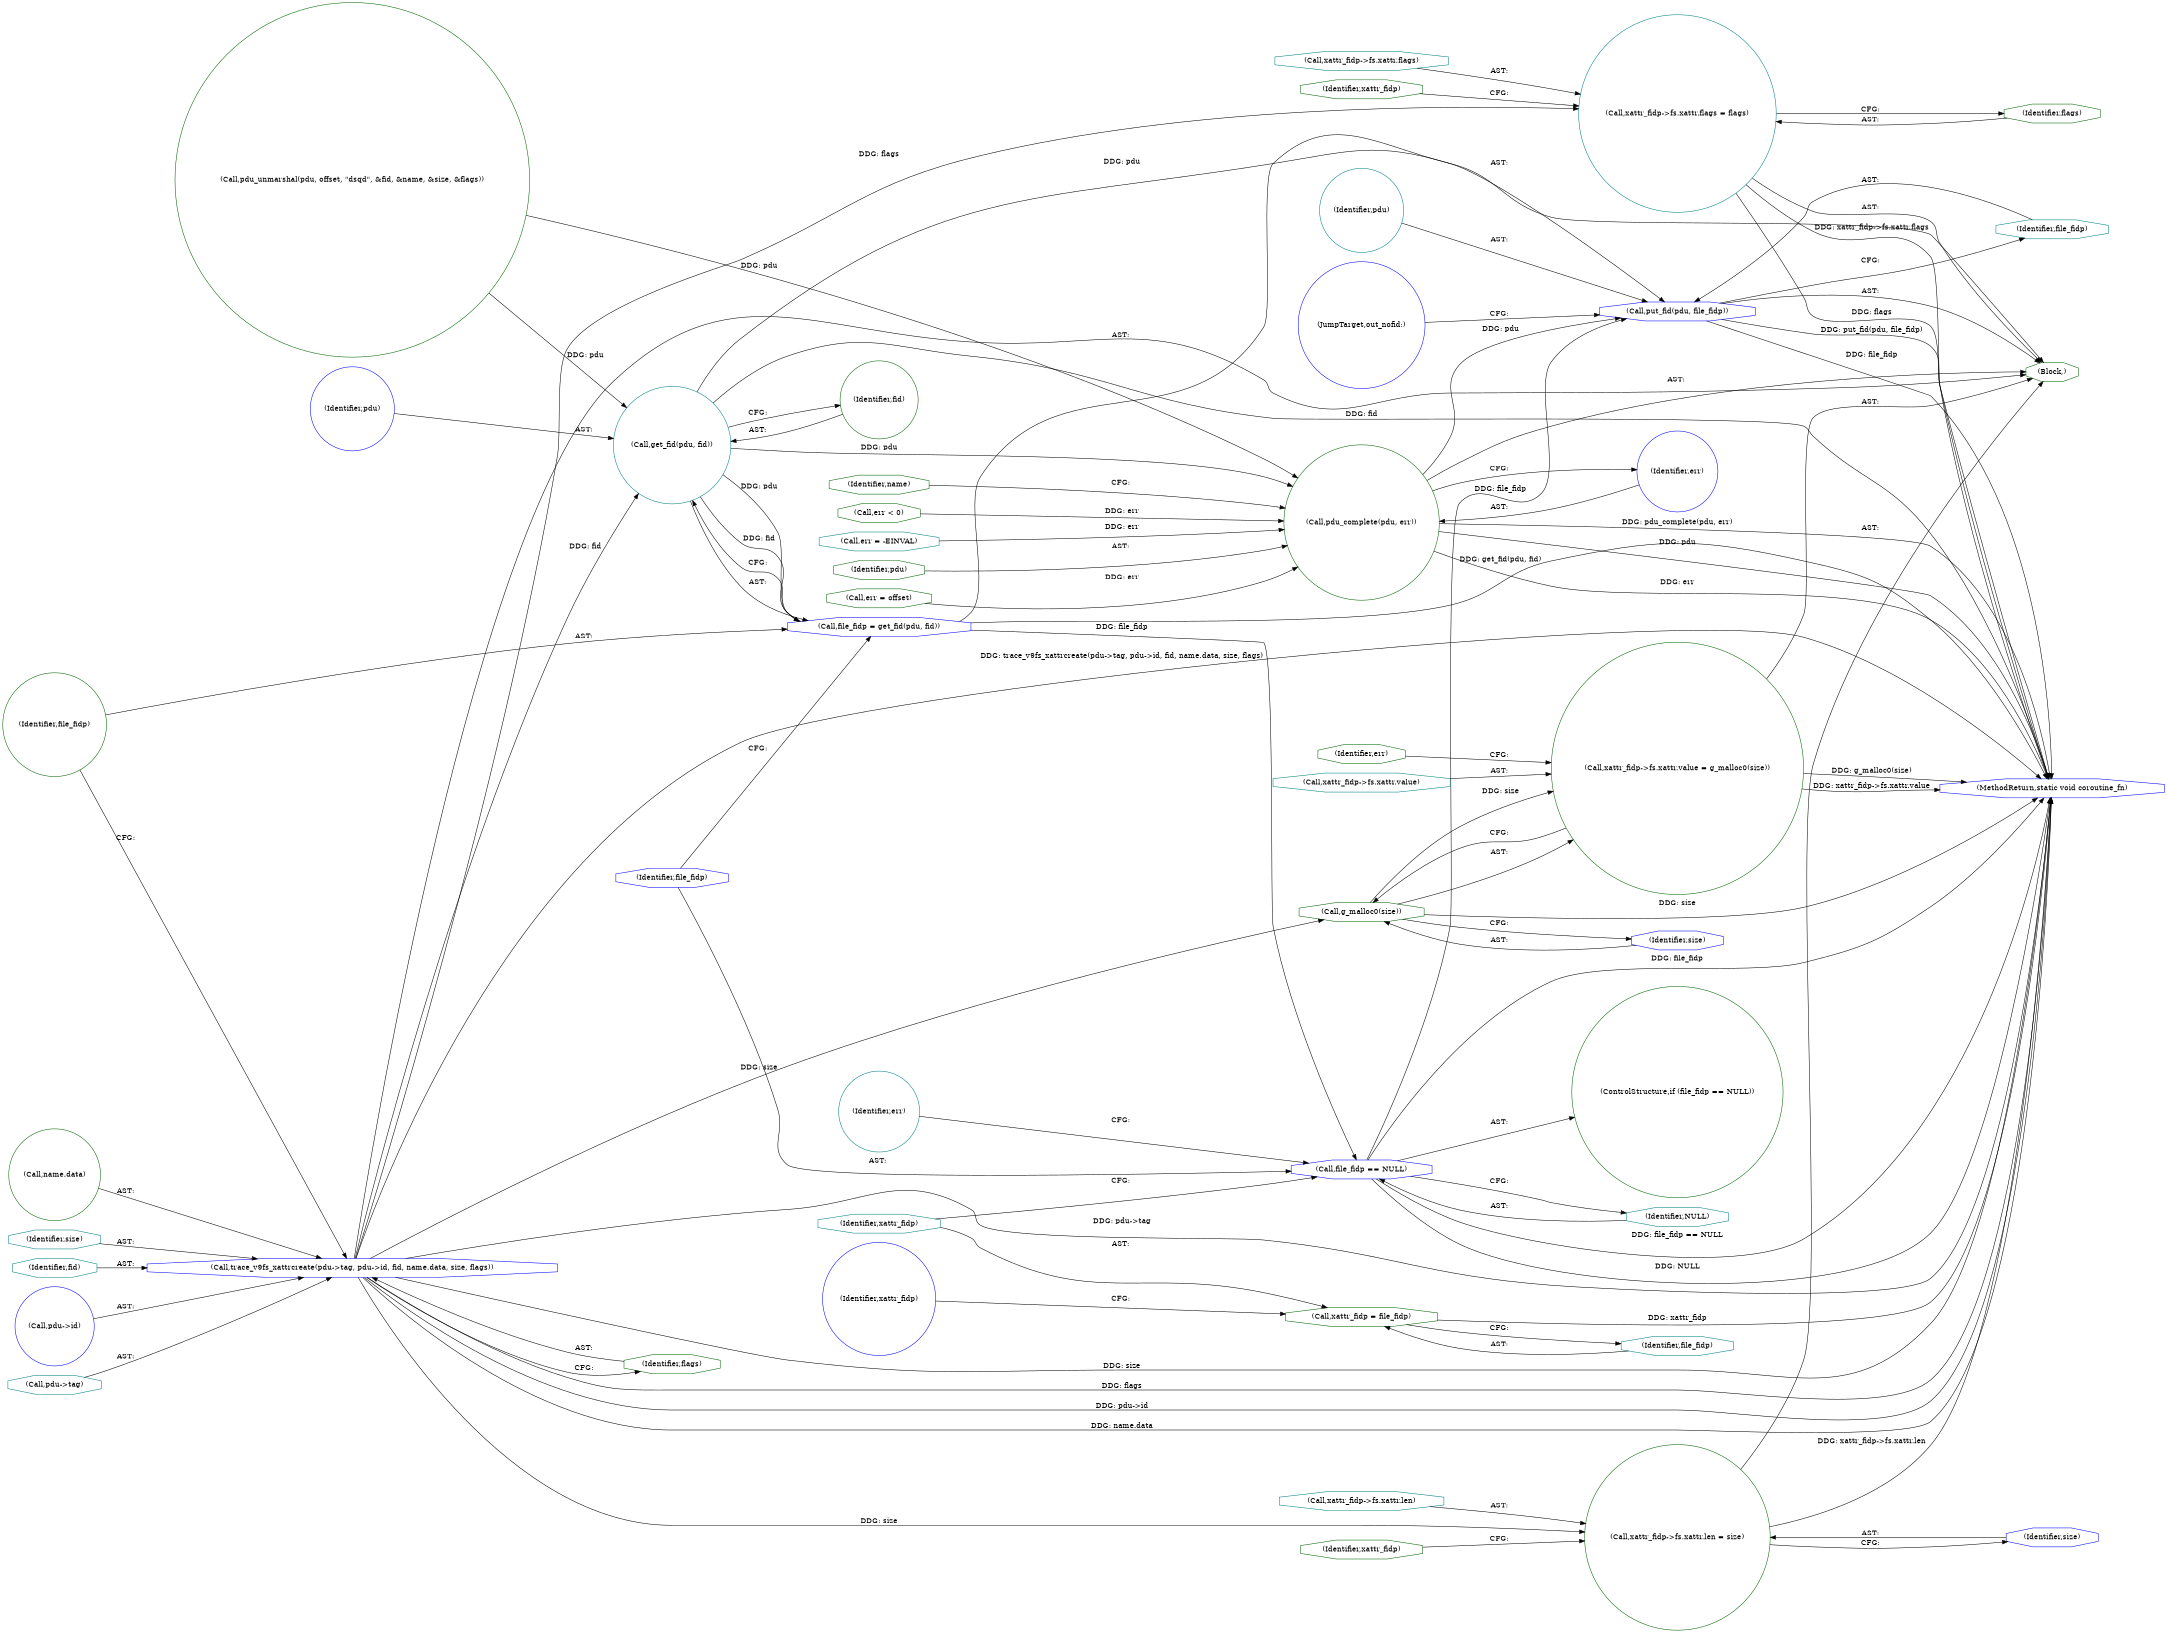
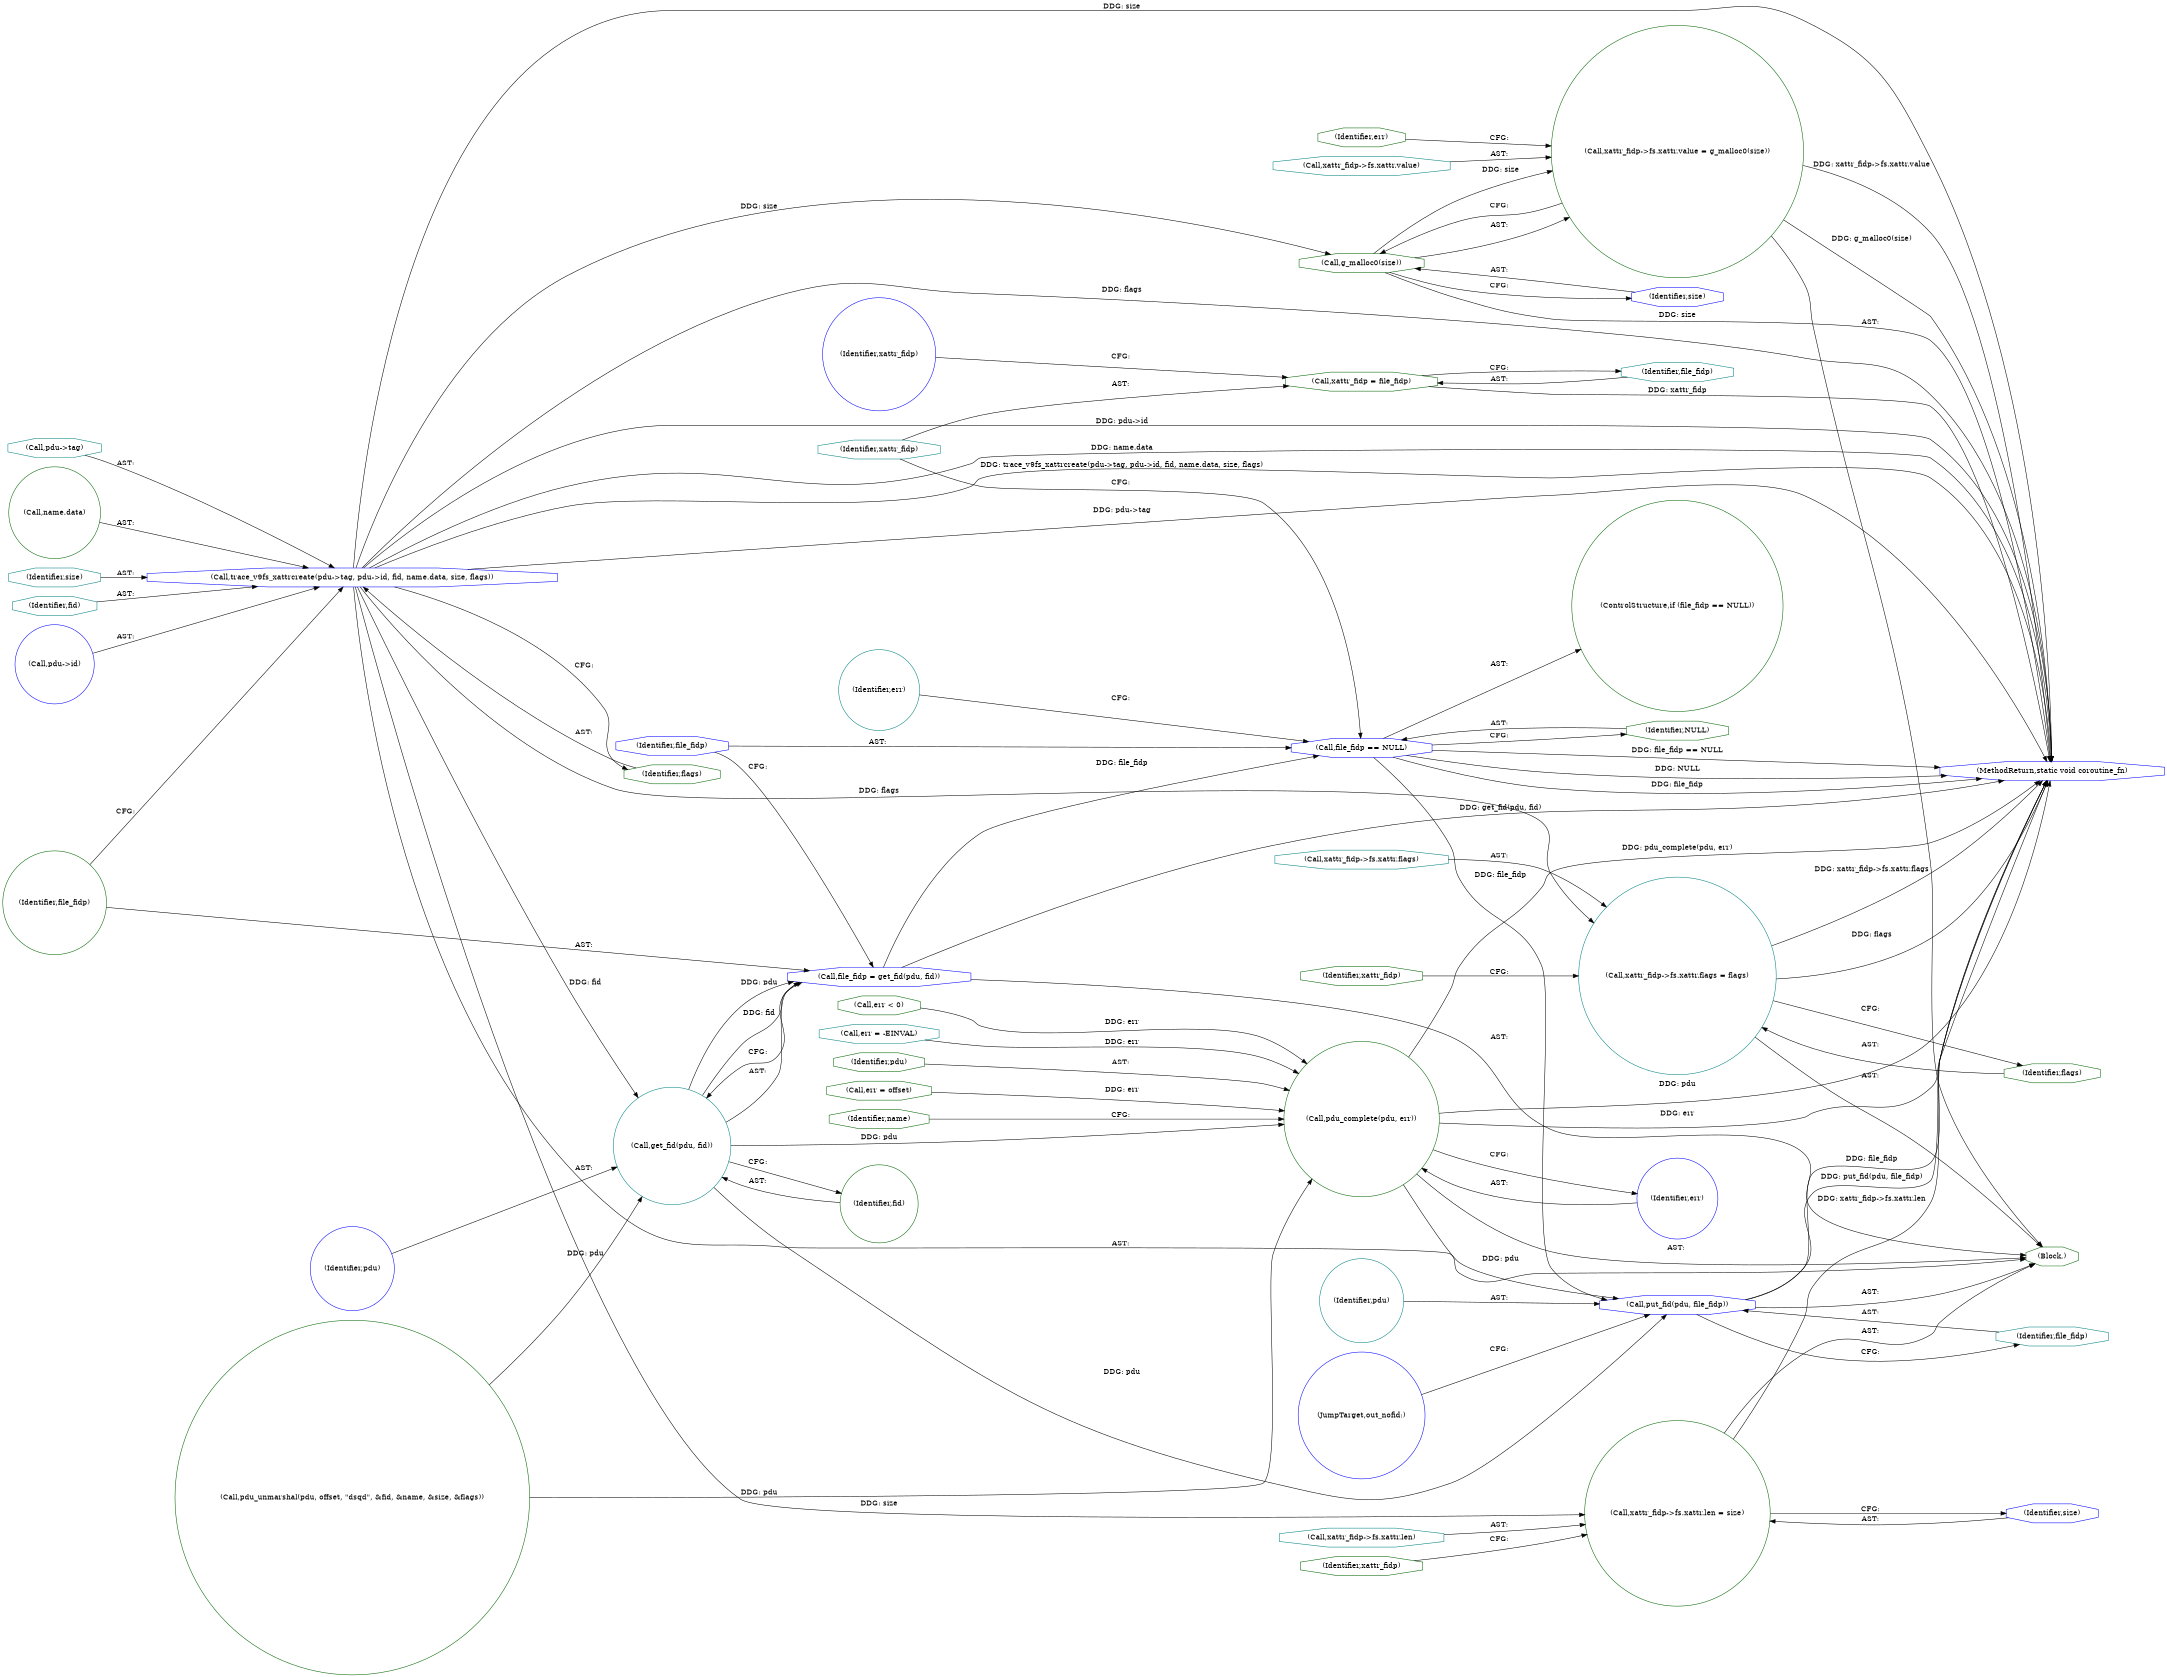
edge "(Call,get_fid(pdu, fid))" -> "(MethodReturn,static void coroutine_fn)": removed, label "DDG: fid"
node "(Identifier,NULL)": color teal -> darkgreen
